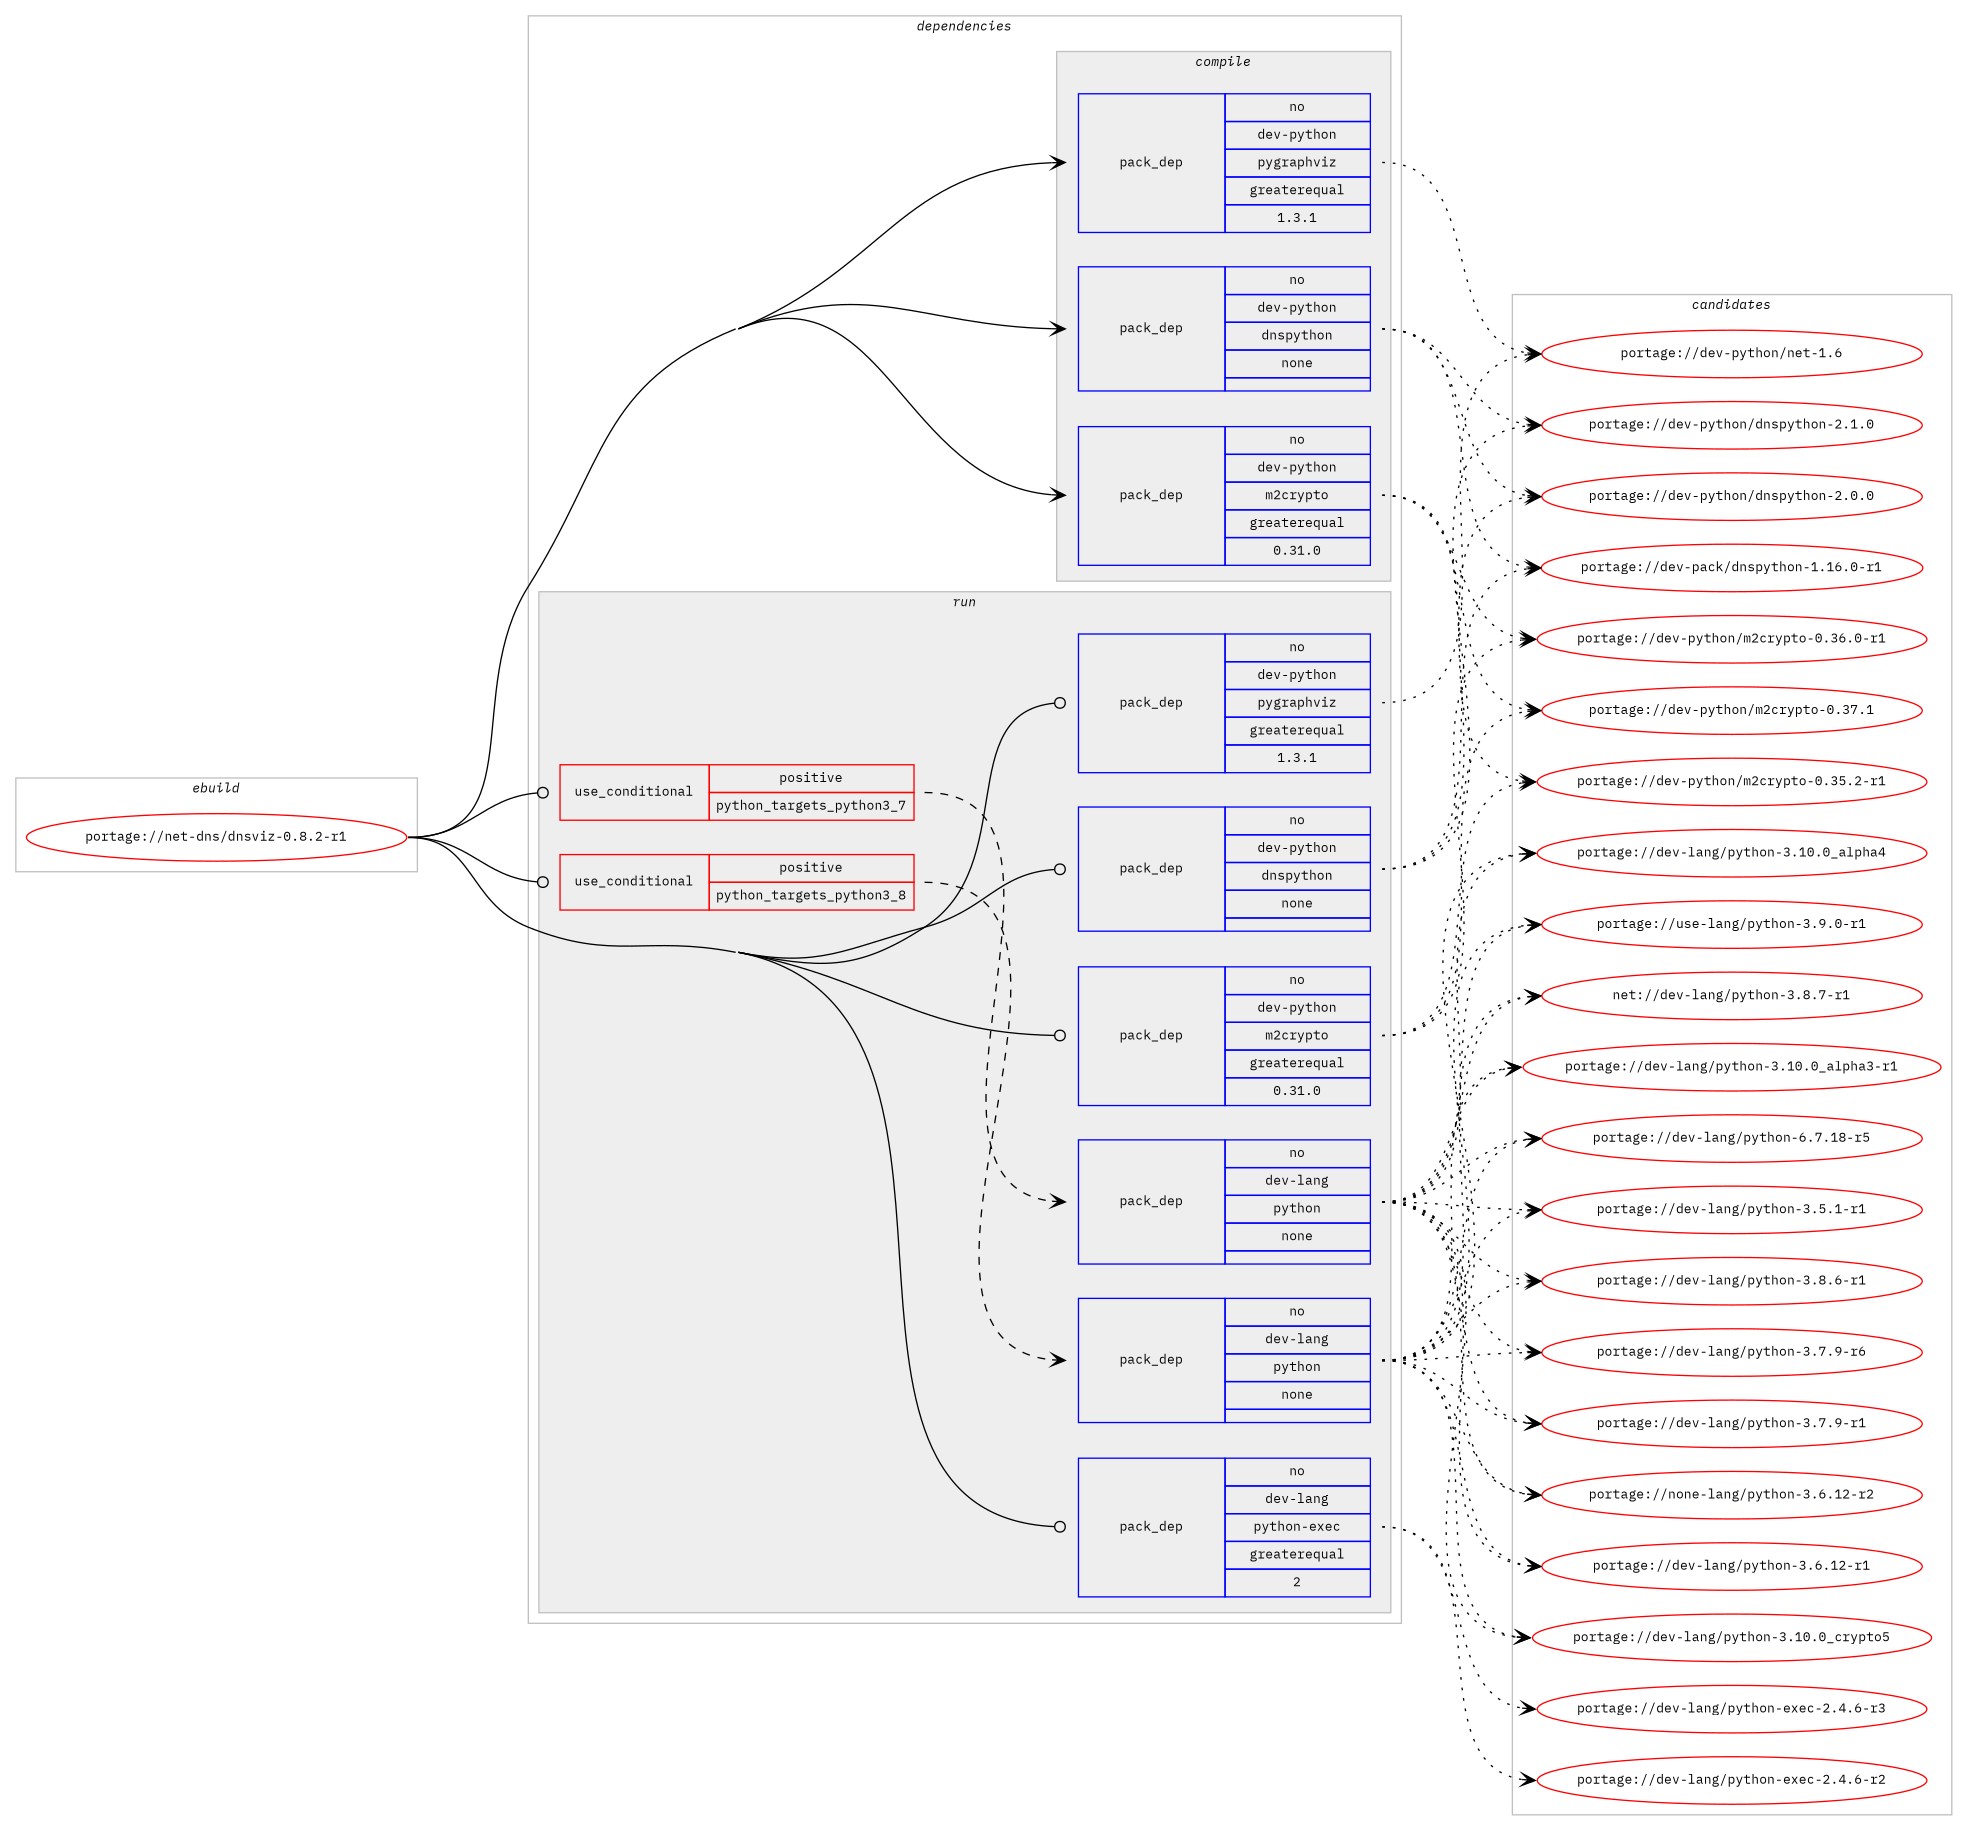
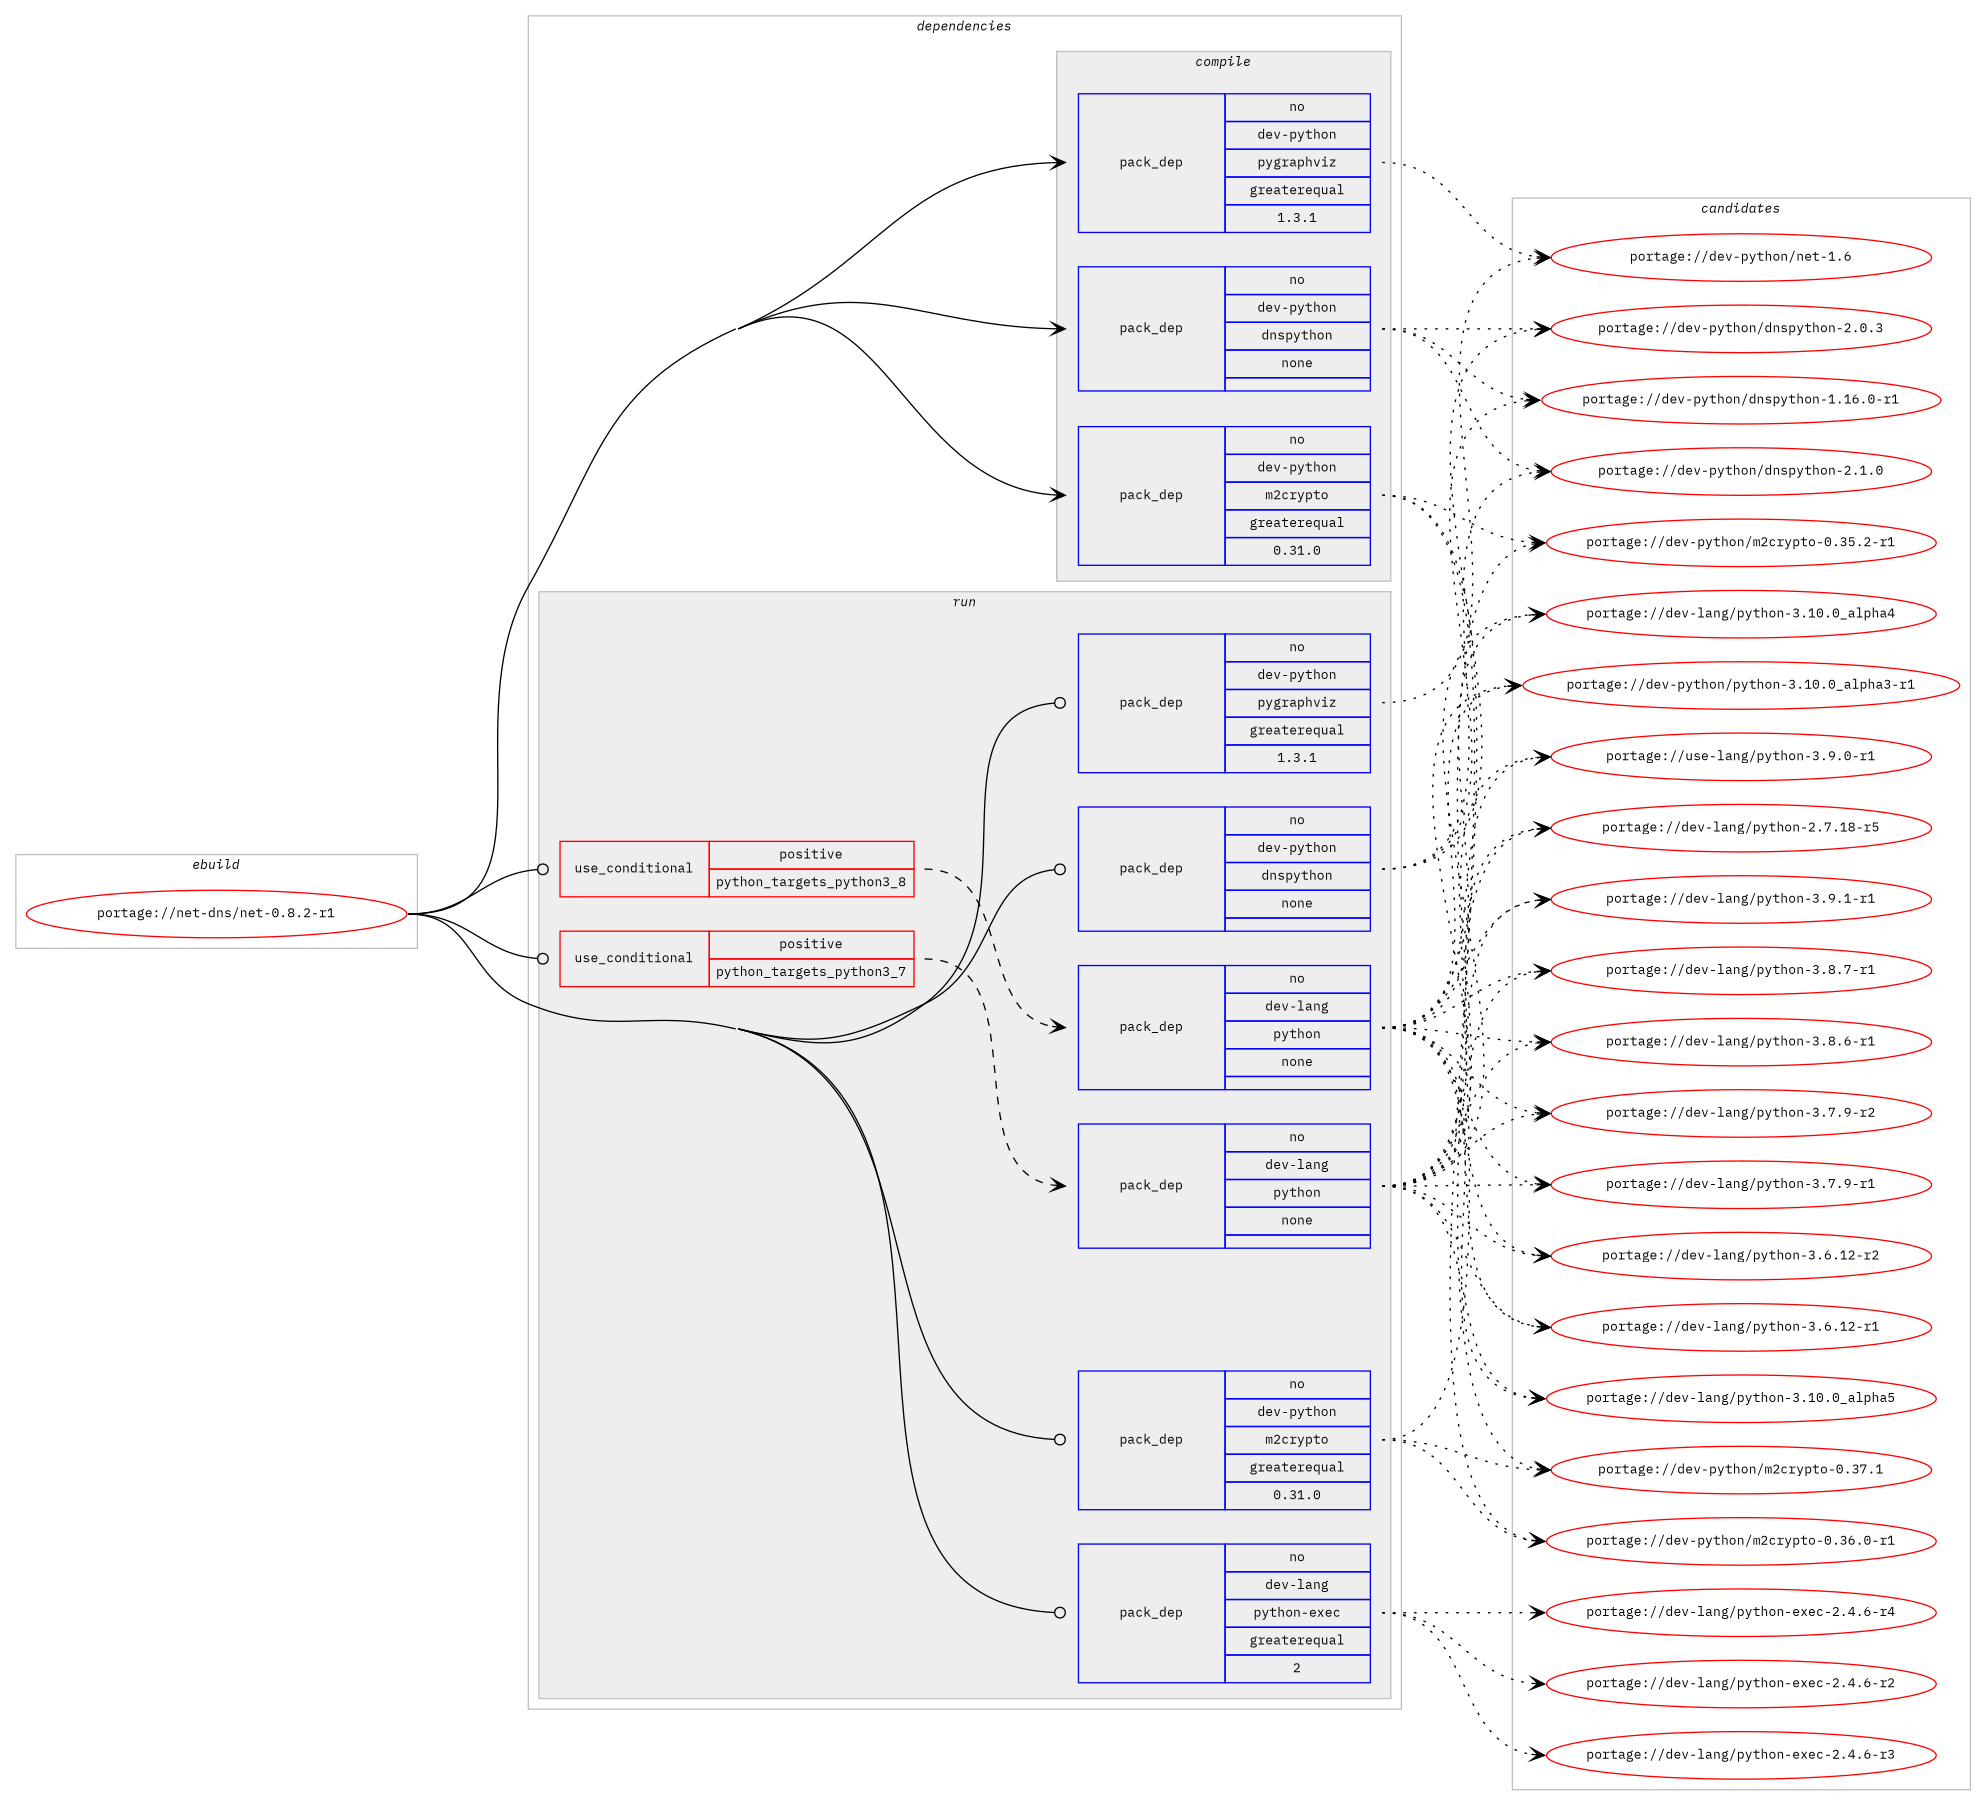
node "portage://dev-python/dnspython-2.0.0": label "portage://dev-python/dnspython-2.0.0" -> "portage://dev-python/dnspython-2.0.3"
node "portage://dev-pack/dnspython-1.16.0-r1": label "portage://dev-pack/dnspython-1.16.0-r1" -> "portage://dev-python/dnspython-1.16.0-r1"
node "portage://net-dns/dnsviz-0.8.2-r1": label "portage://net-dns/dnsviz-0.8.2-r1" -> "portage://net-dns/net-0.8.2-r1"
node "net://dev-lang/python-3.8.7-r1": label "net://dev-lang/python-3.8.7-r1" -> "portage://dev-lang/python-3.8.7-r1"
node "portage://dev-lang/python-3.10.0_alpha3-r1": label "portage://dev-lang/python-3.10.0_alpha3-r1" -> "portage://dev-python/python-3.10.0_alpha3-r1"
node "portage://dev-lang/python-6.7.18-r5": label "portage://dev-lang/python-6.7.18-r5" -> "portage://dev-lang/python-2.7.18-r5"
node "portage://dev-lang/python-3.5.1-r1": label "portage://dev-lang/python-3.5.1-r1" -> "portage://dev-lang/python-3.9.1-r1"
node "portage://dev-lang/python-3.7.9-r6": label "portage://dev-lang/python-3.7.9-r6" -> "portage://dev-lang/python-3.7.9-r2"
node "portage://none-lang/python-3.6.12-r2": label "portage://none-lang/python-3.6.12-r2" -> "portage://dev-lang/python-3.6.12-r2"
node "portage://dev-lang/python-exec-2.4.6-r4": added
node "portage://dev-lang/python-3.10.0_crypto5": label "portage://dev-lang/python-3.10.0_crypto5" -> "portage://dev-lang/python-3.10.0_alpha5"
